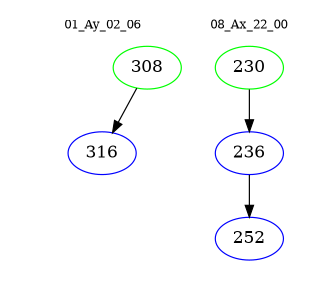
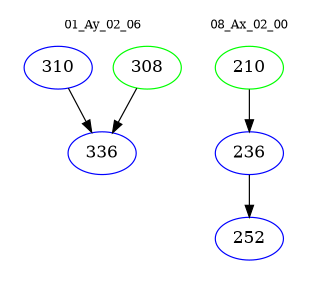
cluster "08_Ax_22_00": label "08_Ax_22_00" -> "08_Ax_02_00"
node "310": added
node "230": label "230" -> "210"
node "316": label "316" -> "336"
